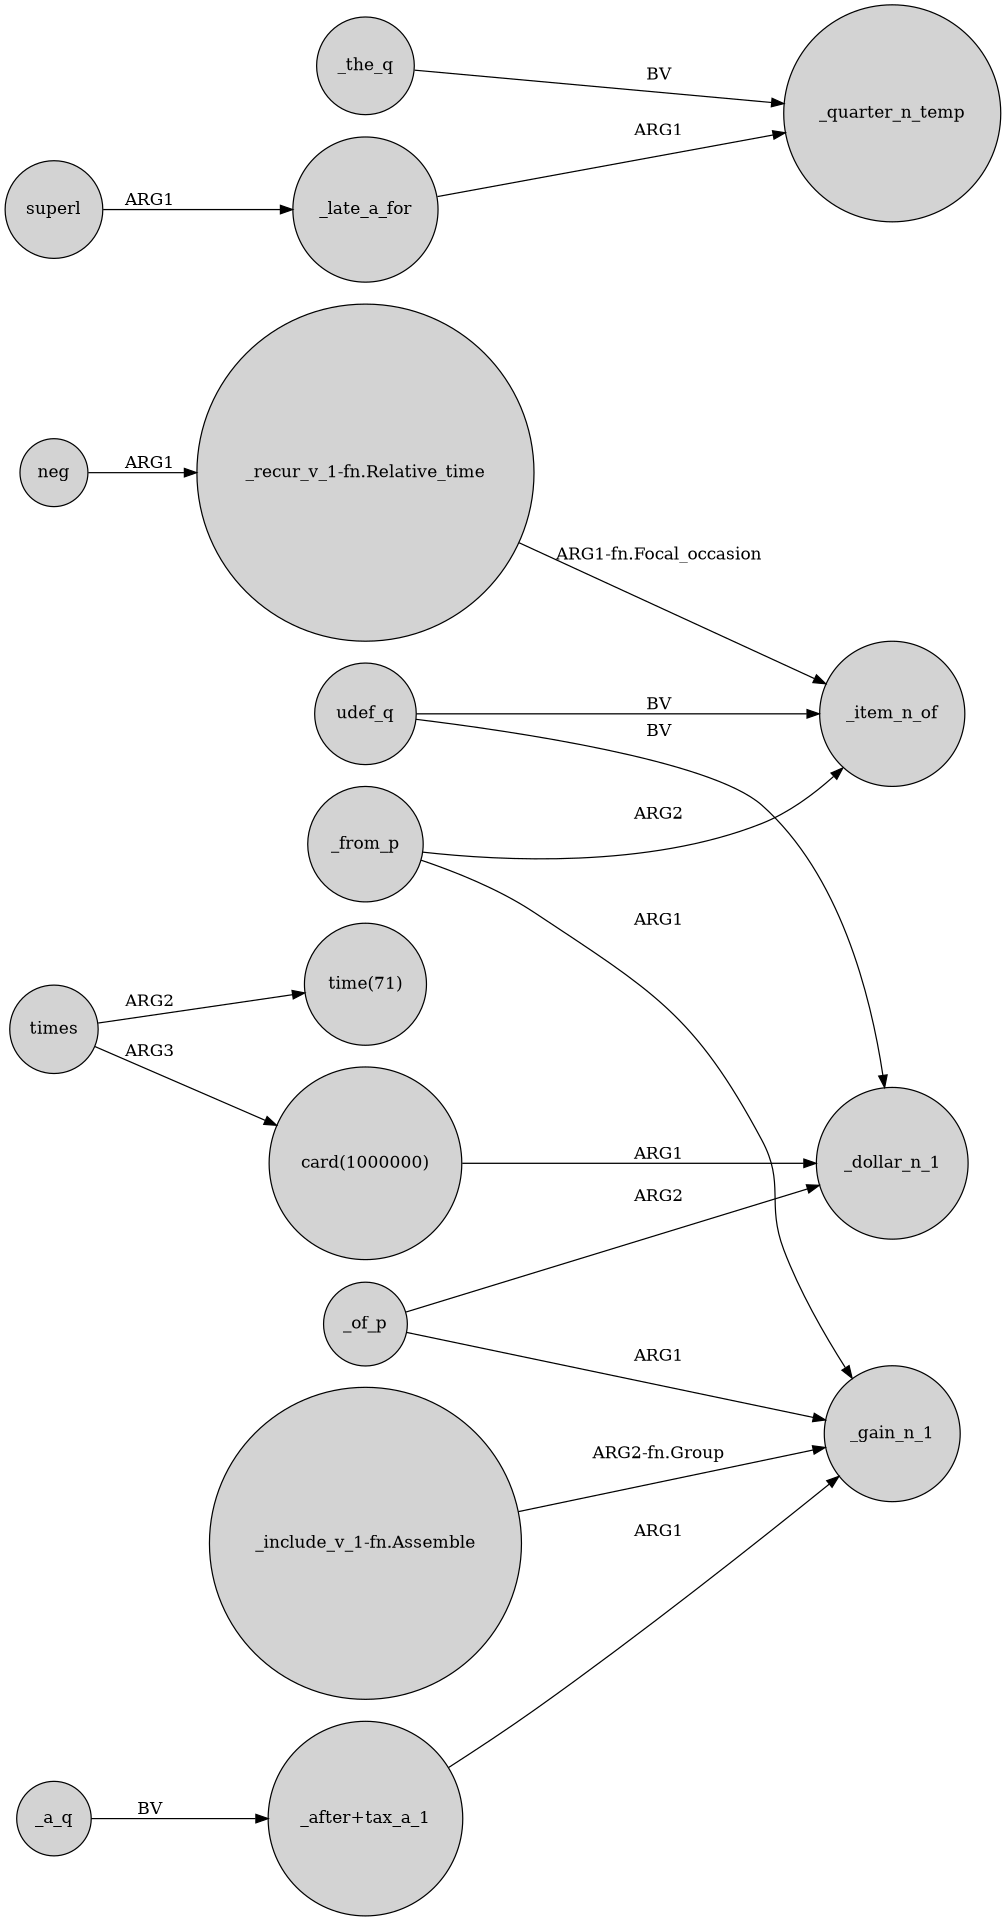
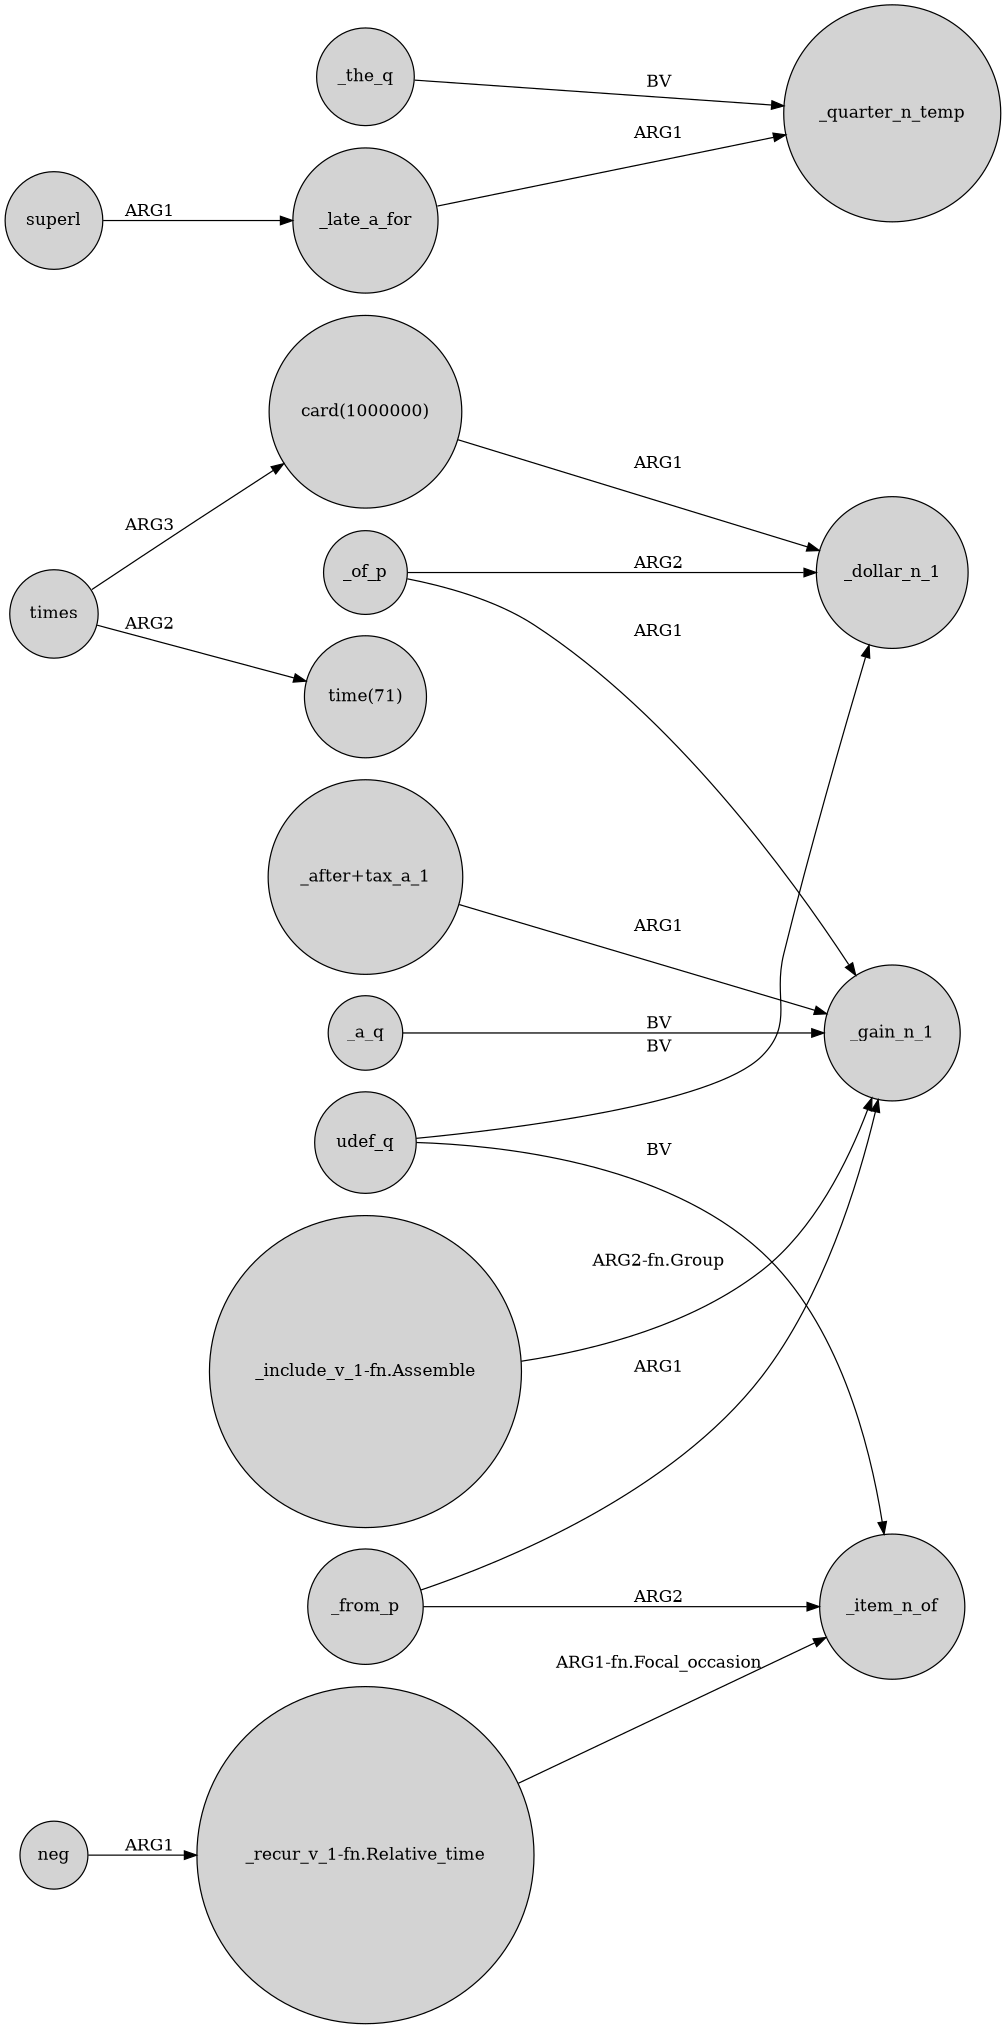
edge "_a_q" -> "_after+tax_a_1": now "_a_q" -> "_gain_n_1"
